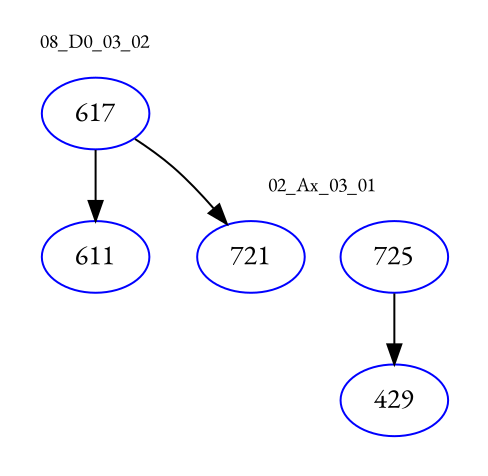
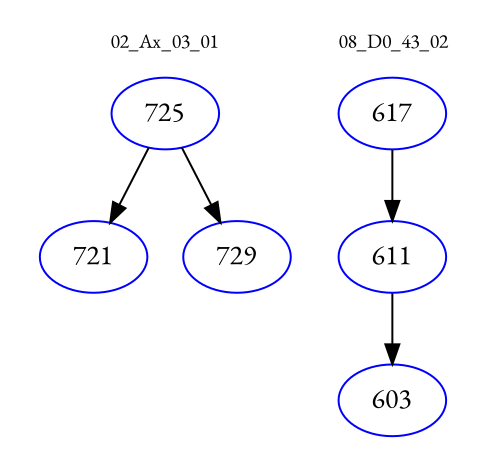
cluster "08_D0_03_02": label "08_D0_03_02" -> "08_D0_43_02"
edge "617" -> "721": now "725" -> "721"
node "603": added
node "429": label "429" -> "729"
